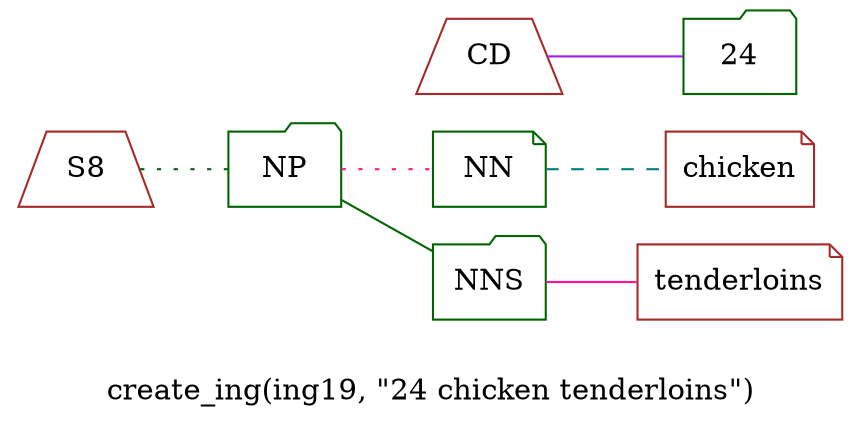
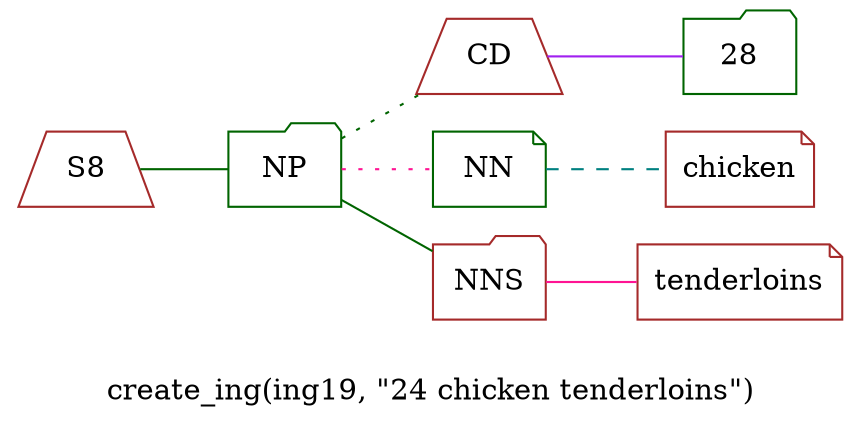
node "24": label "24" -> "28"
edge "CD" -- "NP": added
edge "S8" -- "NP": style dotted -> solid
node "NNS": color darkgreen -> brown
